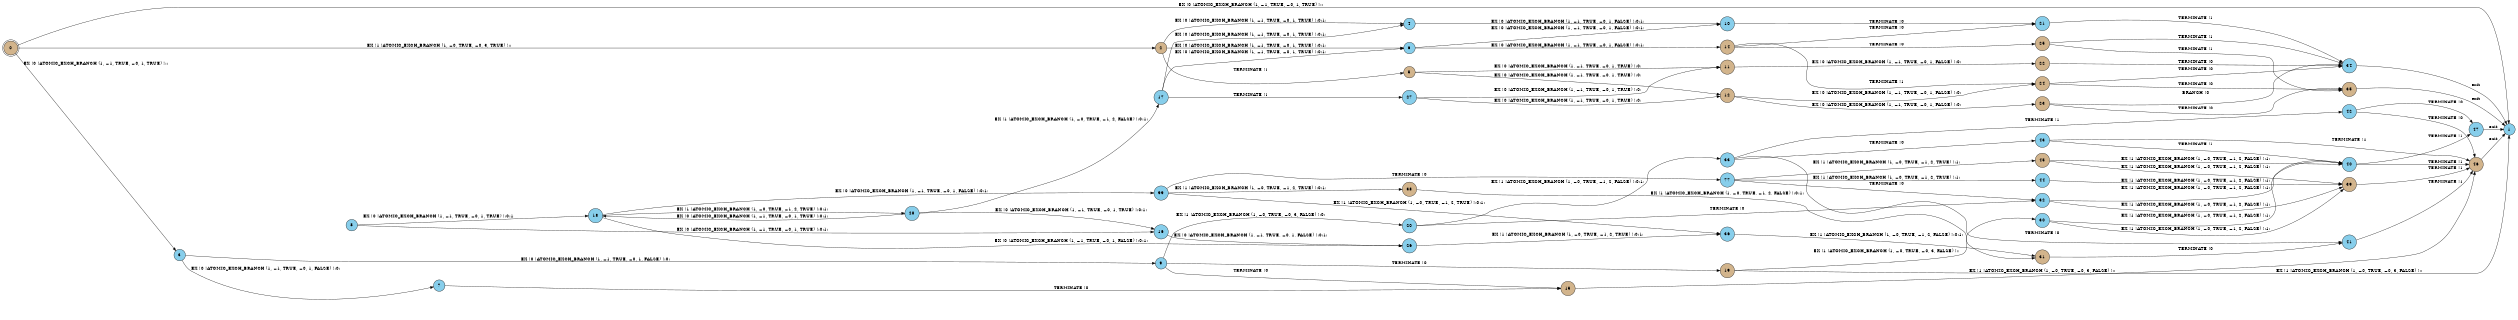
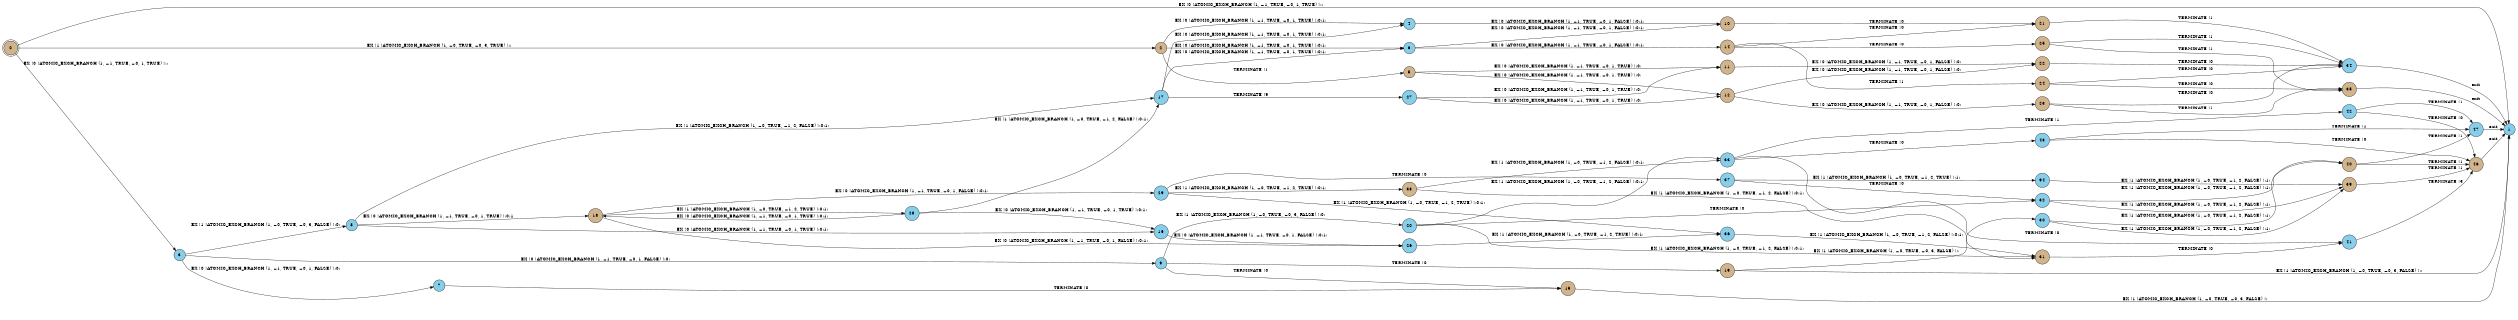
node "10": fillcolor skyblue -> tan
node "21": fillcolor skyblue -> tan
edge "23" -> "34": label "BRANCH !0" -> "TERMINATE !0"
edge "17" -> "27": label "TERMINATE !1" -> "TERMINATE !9"
edge "12" -> "24": now "12" -> "22"
edge "42" -> "47": label "TERMINATE !0" -> "TERMINATE !1"
edge "23" -> "35": label "TERMINATE !0" -> "TERMINATE !1"
edge "8" -> "17": added, label "EX !1 !ATOMIC_EXCH_BRANCH (1, +0, TRUE, +1, 2, FALSE) !:0:1:"
edge "43" -> "46": label "TERMINATE !1" -> "TERMINATE !0"
edge "43" -> "40": now "43" -> "47"
node "45": removed
node "40": fillcolor skyblue -> tan
edge "38" -> "33": added, label "EX !1 !ATOMIC_EXCH_BRANCH (1, +0, TRUE, +1, 2, FALSE) !:0:1:"
node "77": label "77" -> "37"
node "44": label "44" -> "94"
edge "41" -> "46": label "TERMINATE !1" -> "TERMINATE !3"
node "99": label "99" -> "29"
node "18": fillcolor skyblue -> tan
edge "3" -> "8": added, label "EX !1 !ATOMIC_EXCH_BRANCH (1, +0, TRUE, +0, 3, FALSE) !:0:"
edge "20" -> "31": added, label "EX !1 !ATOMIC_EXCH_BRANCH (1, +0, TRUE, +1, 2, FALSE) !:0:1:"
edge "15" -> "46": now "15" -> "1"
